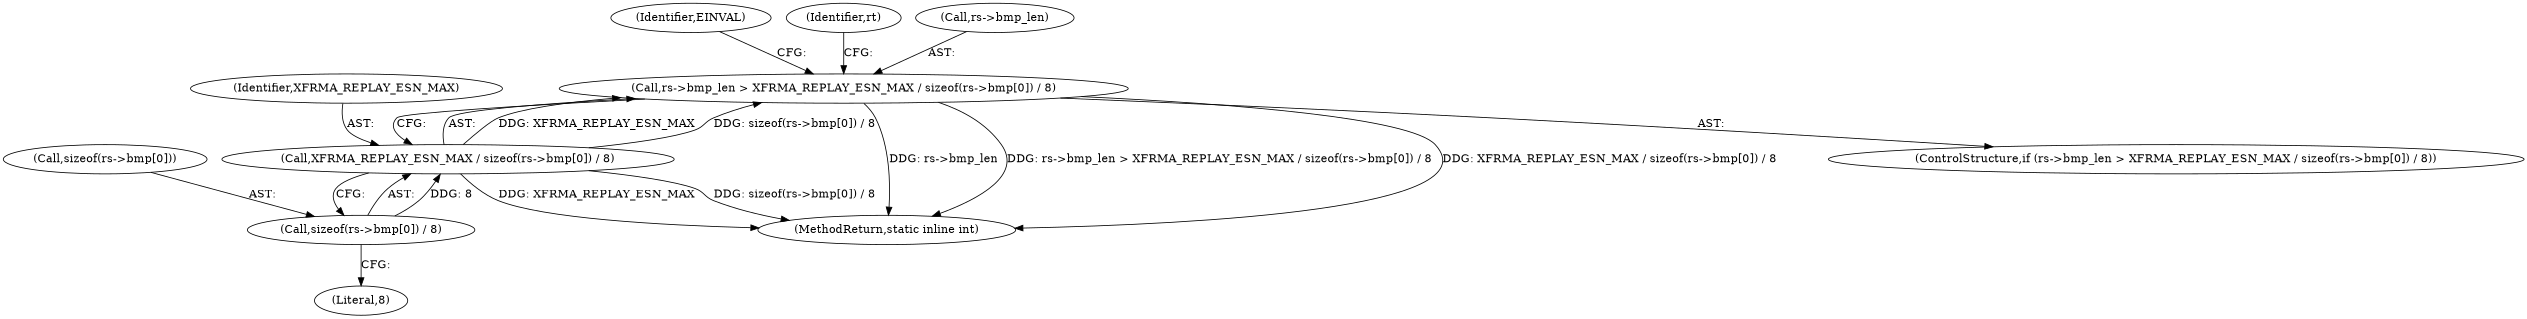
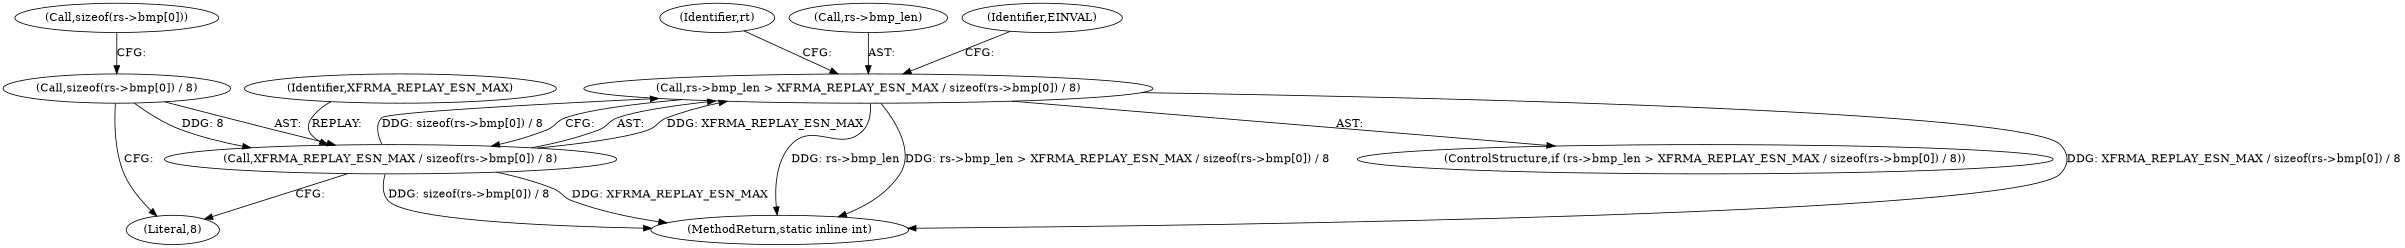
edge "(Identifier,XFRMA_REPLAY_ESN_MAX)" -> "(Call,XFRMA_REPLAY_ESN_MAX / sizeof(rs->bmp[0]) / 8)": label "AST: " -> "REPLAY: "
edge "(Call,XFRMA_REPLAY_ESN_MAX / sizeof(rs->bmp[0]) / 8)" -> "(Call,sizeof(rs->bmp[0]) / 8)": now "(Call,XFRMA_REPLAY_ESN_MAX / sizeof(rs->bmp[0]) / 8)" -> "(Literal,8)"
edge "(Call,sizeof(rs->bmp[0]))" -> "(Call,sizeof(rs->bmp[0]) / 8)": label "AST: " -> "CFG: "
